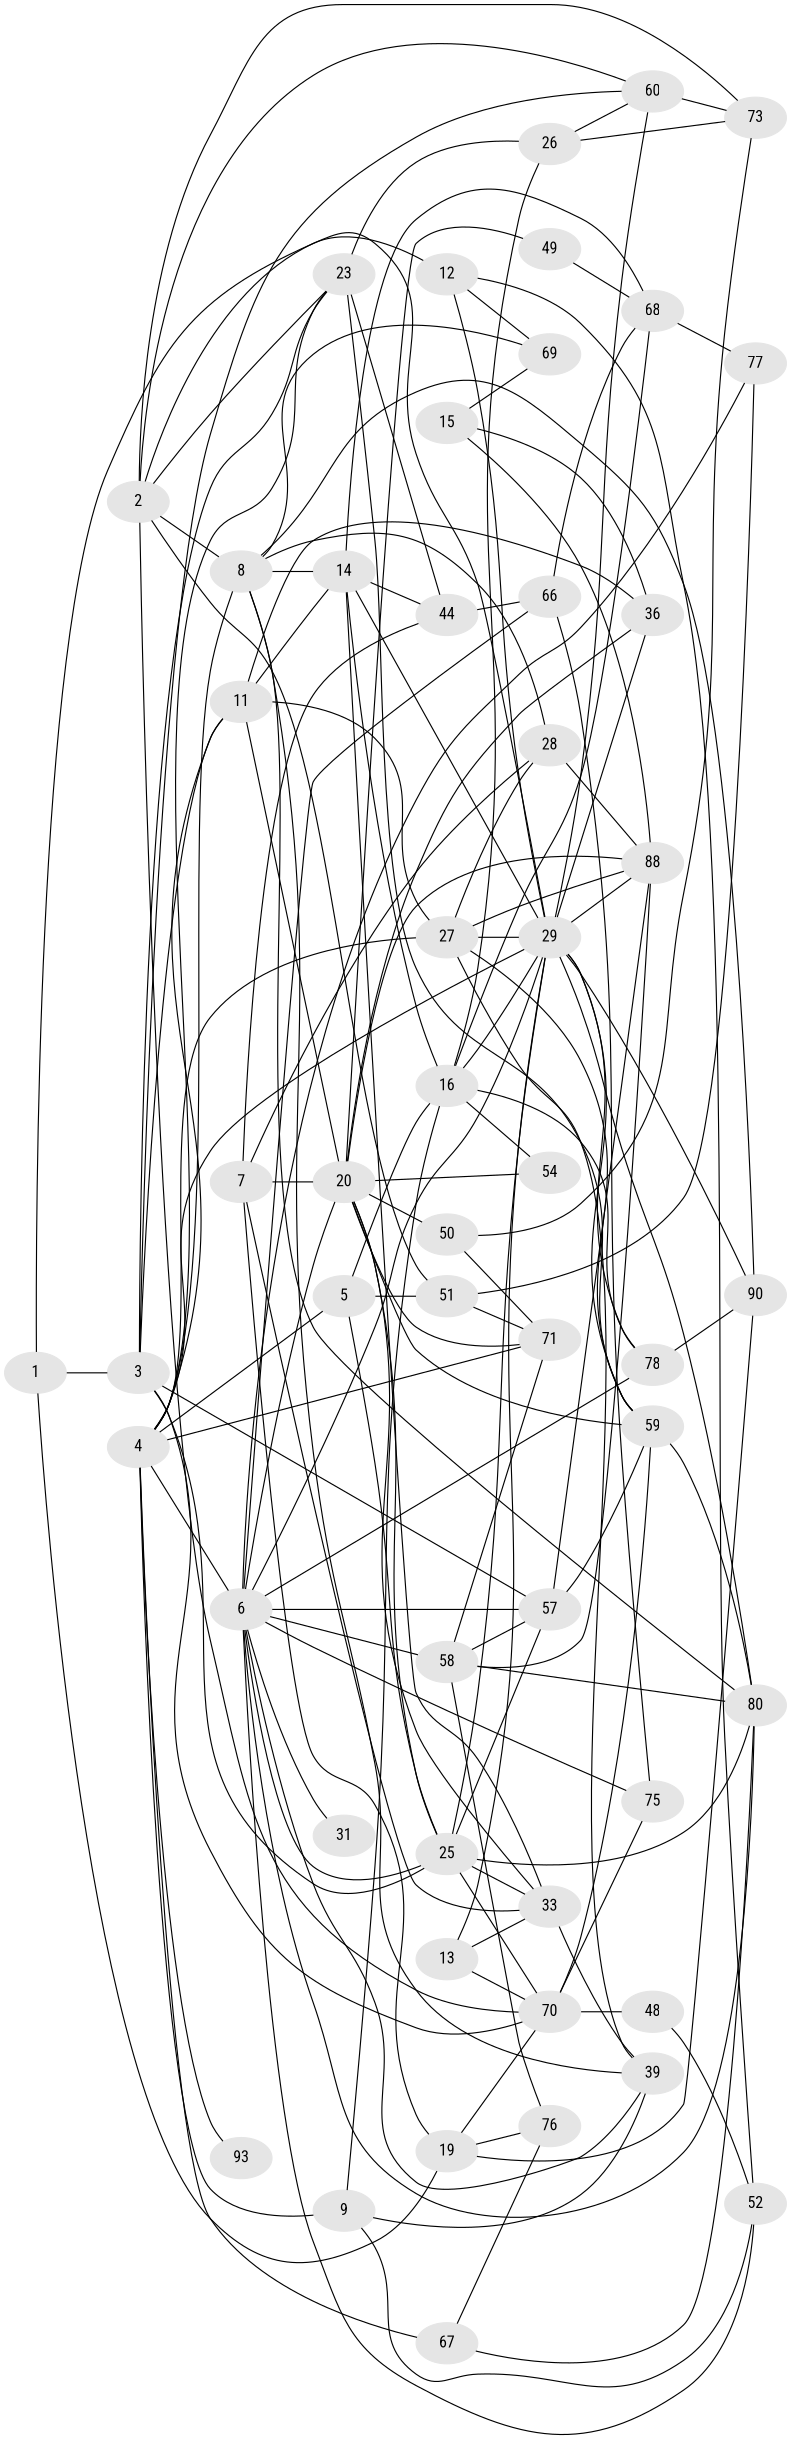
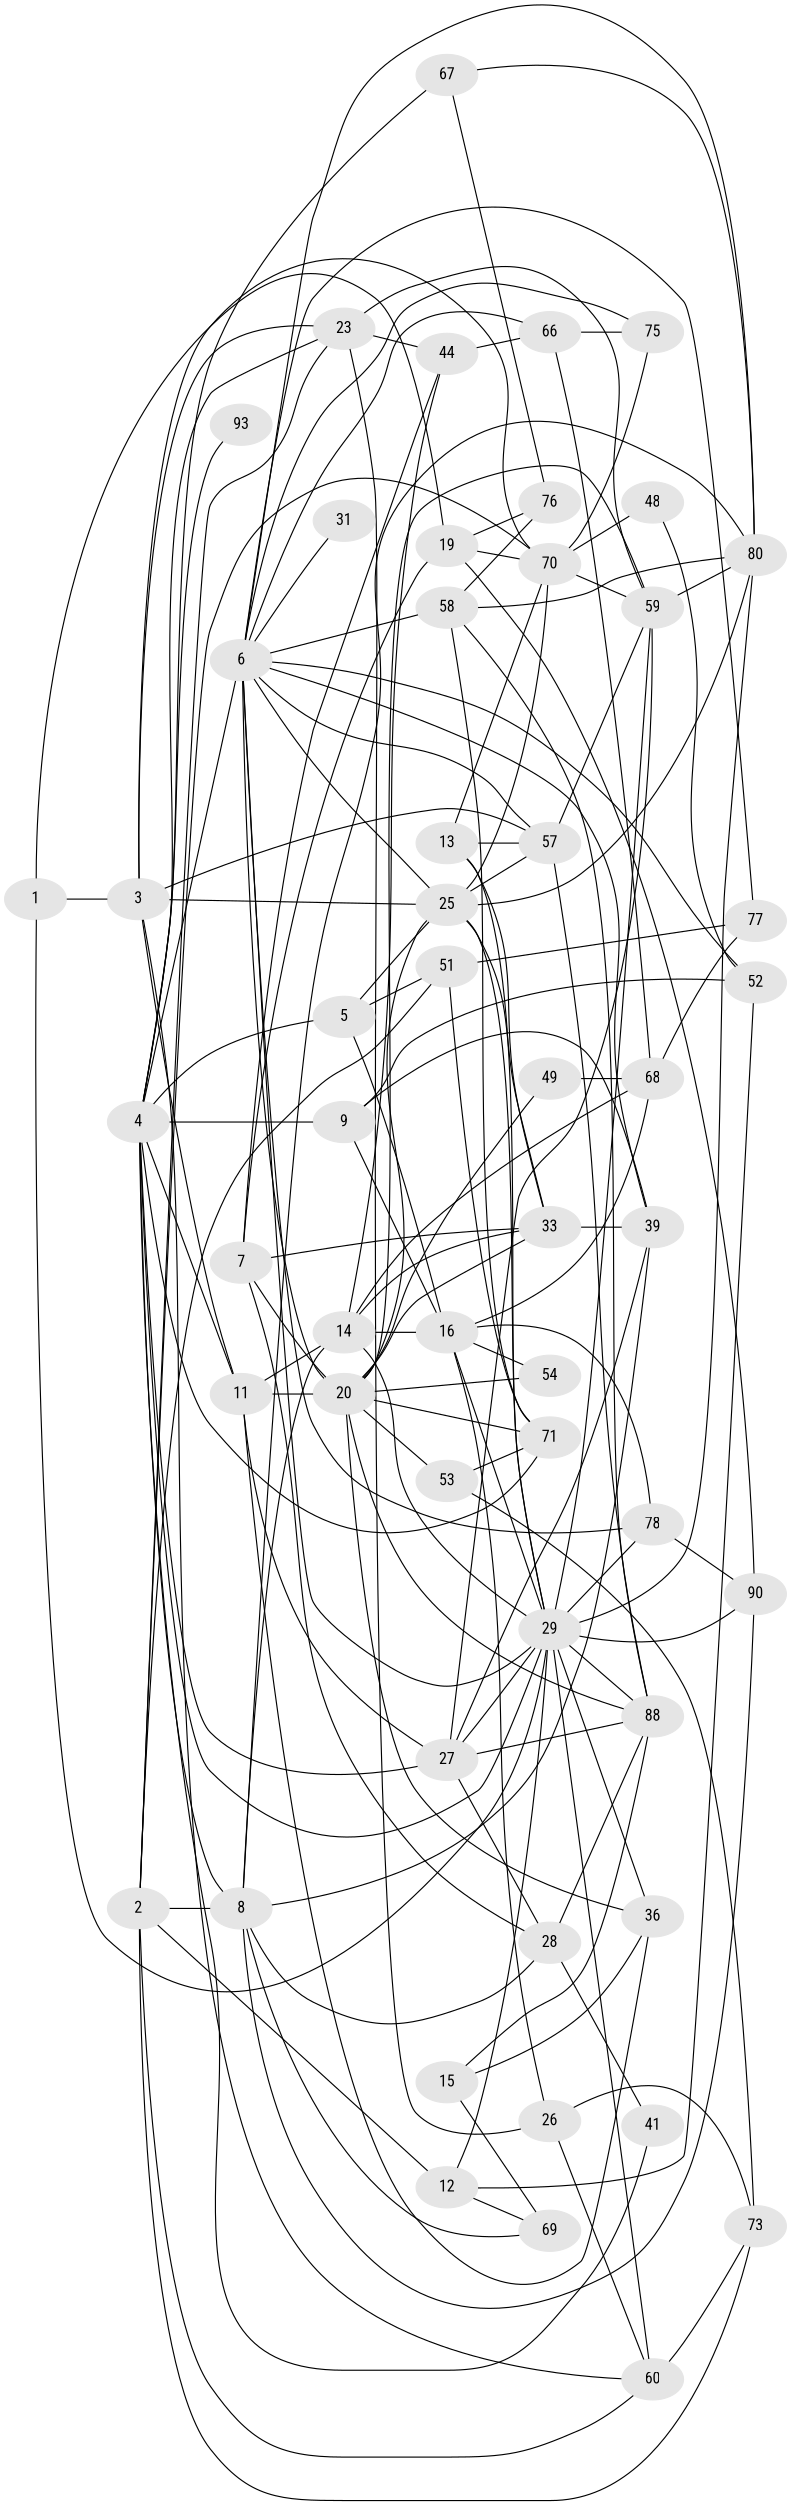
node "50": label "50" -> "53"
edge "57" -- "58": now "57" -- "13"
node "41": added
